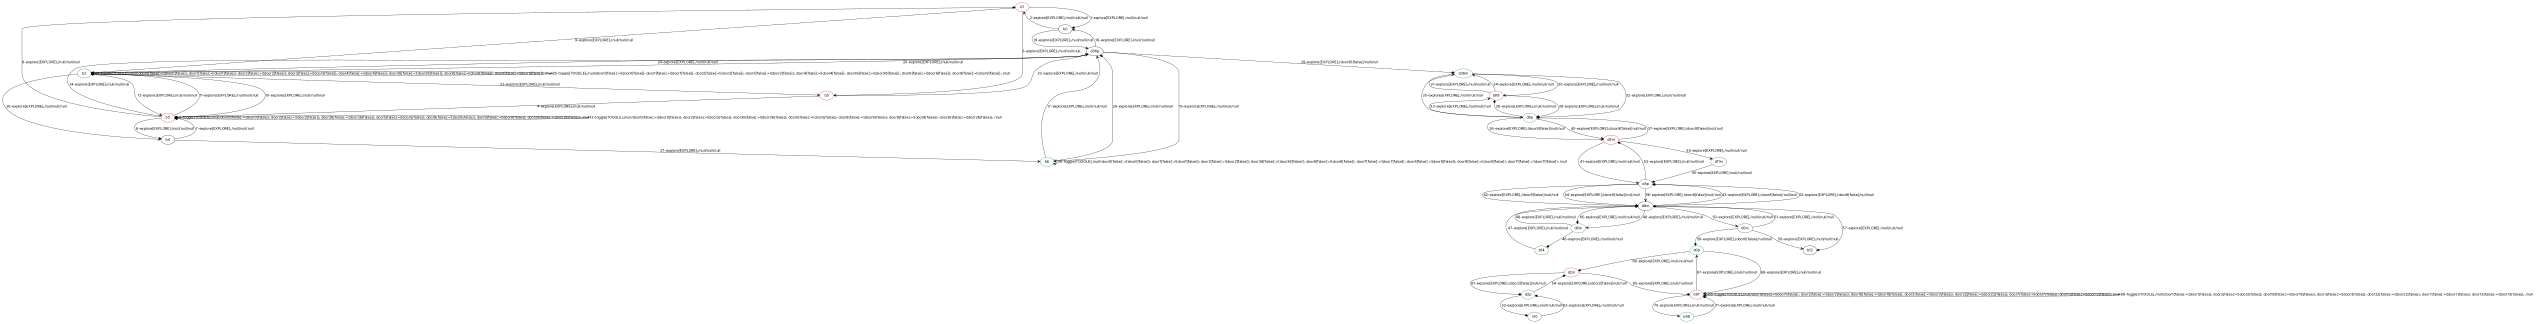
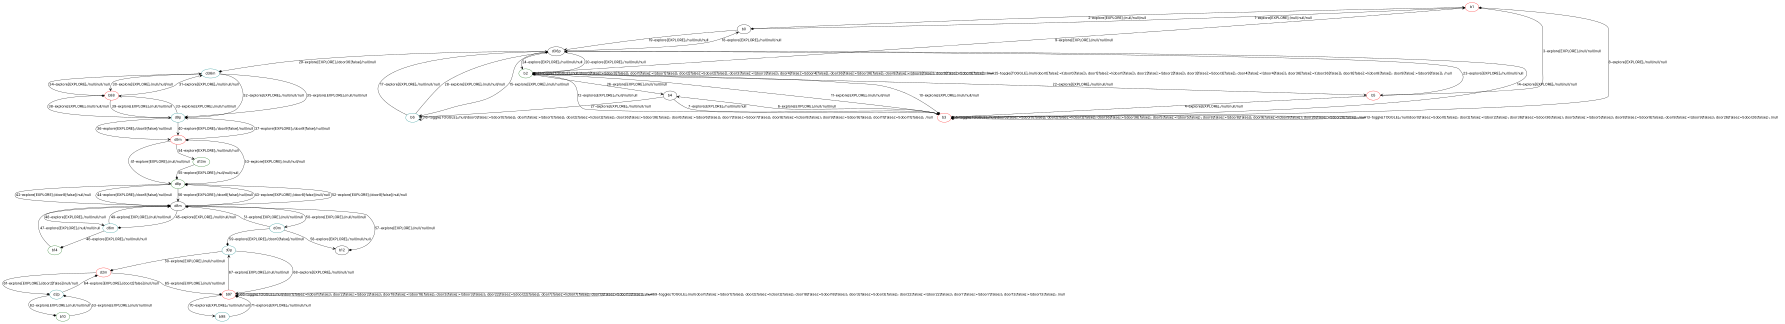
edge "b1" -> "b2": reversed
node "d11m": label "d11m" -> "d13m"
node "d0m": color darkgreen -> teal
